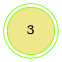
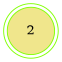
node "3": label "3" -> "2"
